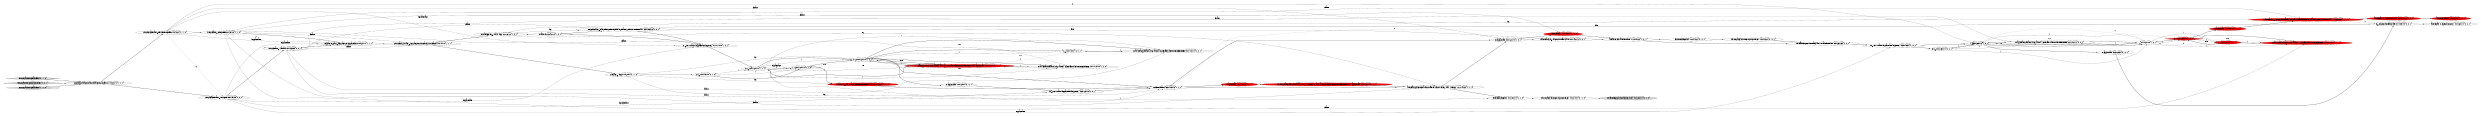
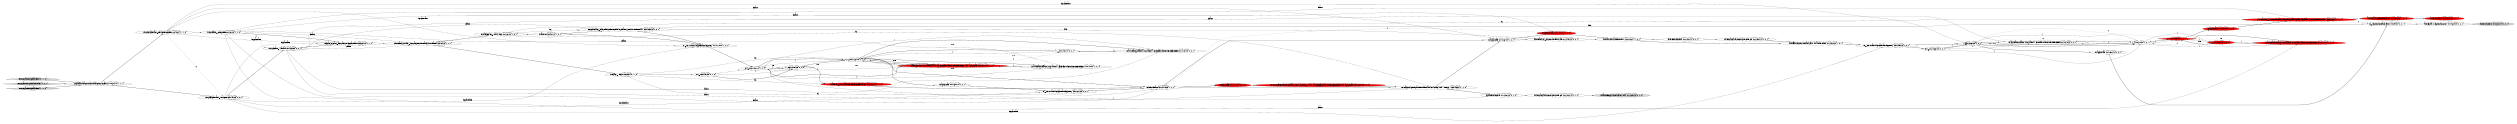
edge "String keyspaceName = KEYSPACE_CACHED@@@4@@@['1', '1', '0']" -> "i < 5@@@26@@@['1', '0', '1']": label "6" -> "keyspaceName"
node "assertTrue(c.isLive())@@@31@@@['0', '0', '1']": added
edge "i < 10@@@10@@@['0', '1', '0']" -> "int i = 0@@@12@@@['1', '1', '1']": label "keyspaceName" -> "true"
